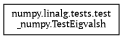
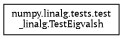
node "numpy.linalg.tests.test _numpy.TestEigvalsh": label "numpy.linalg.tests.test _numpy.TestEigvalsh" -> "numpy.linalg.tests.test _linalg.TestEigvalsh"
